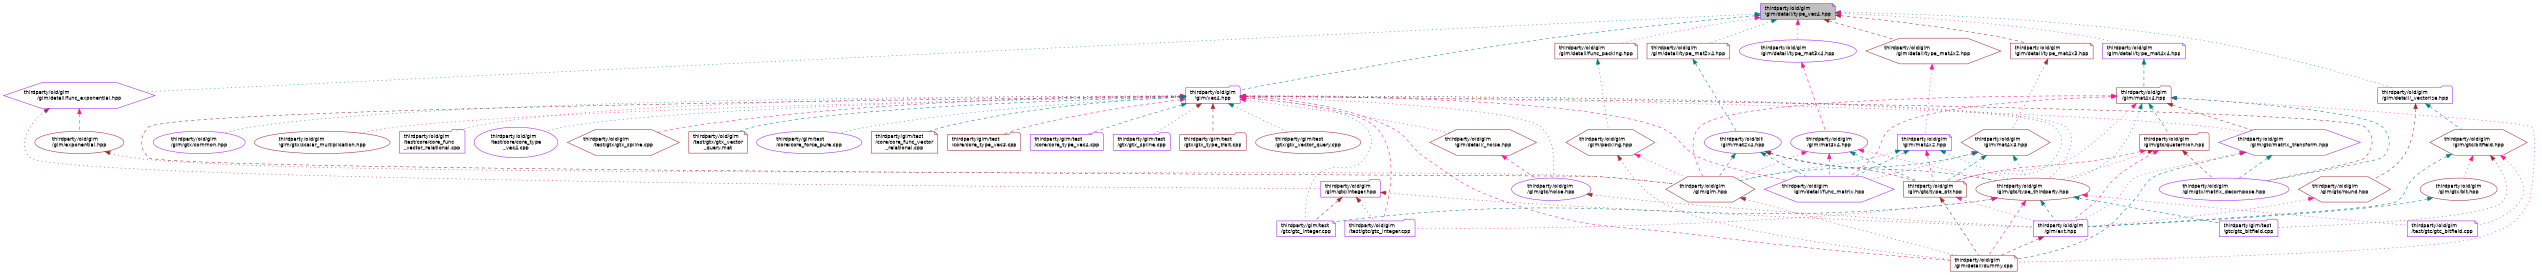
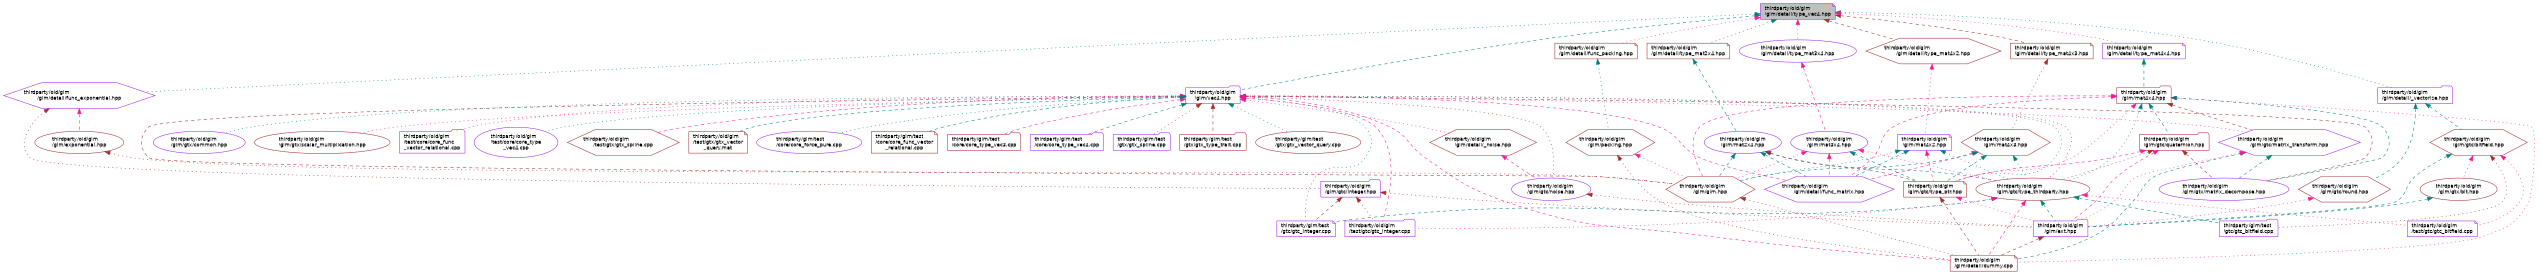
node "thirdparty/old/bit /glm/mat2x4.hpp": label "thirdparty/old/bit /glm/mat2x4.hpp" -> "thirdparty/old/glm /glm/mat2x4.hpp"
edge "thirdparty/old/glm /glm/gtc/round.hpp" -> "thirdparty/old/glm /glm/detail/_vectorize.hpp": color brown -> teal
edge "thirdparty/old/glm /glm/detail/func_matrix.hpp" -> "thirdparty/old/glm /glm/mat4x3.hpp": style dotted -> dashed
